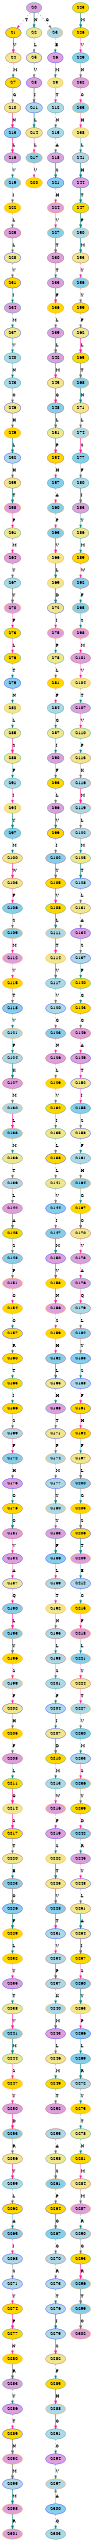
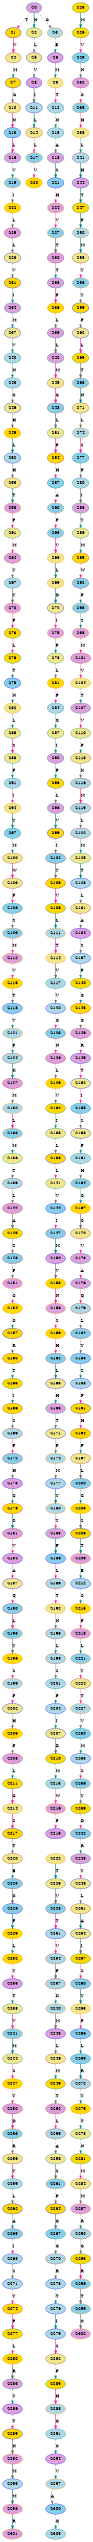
node "S59": color brown -> blue
edge "S146" -> "S149": label "A" -> "R"
edge "S219" -> "S222": removed, label "S"
node "S225": color brown -> teal
edge "S252" -> "S255": added, label "L"
edge "S277" -> "S280": label "N" -> "L"
edge "S300" -> "S297": reversed
